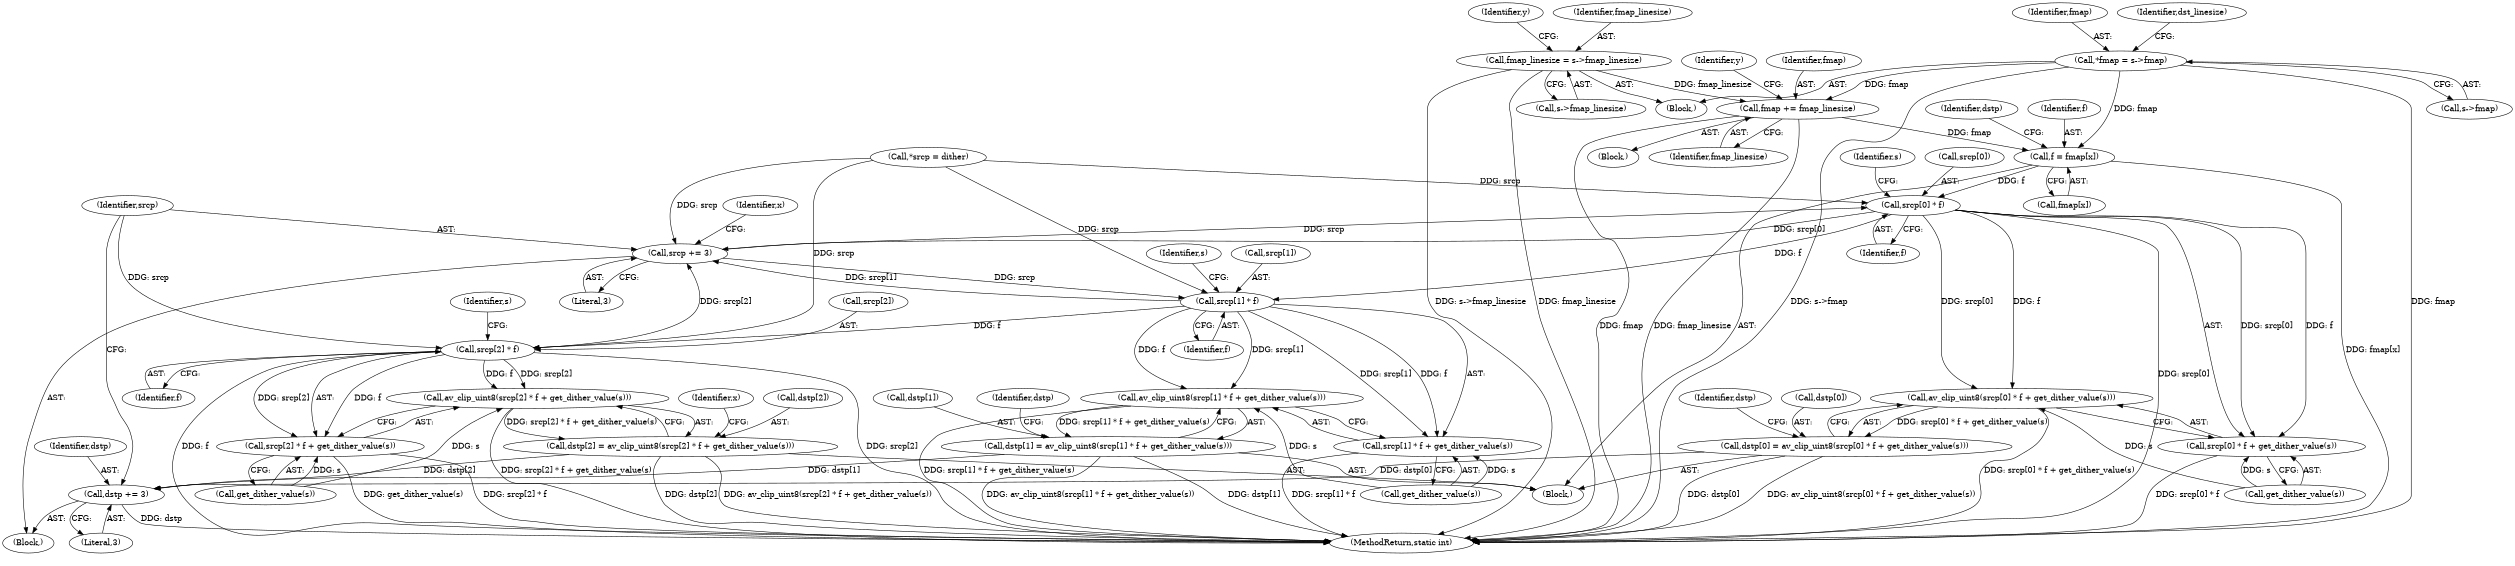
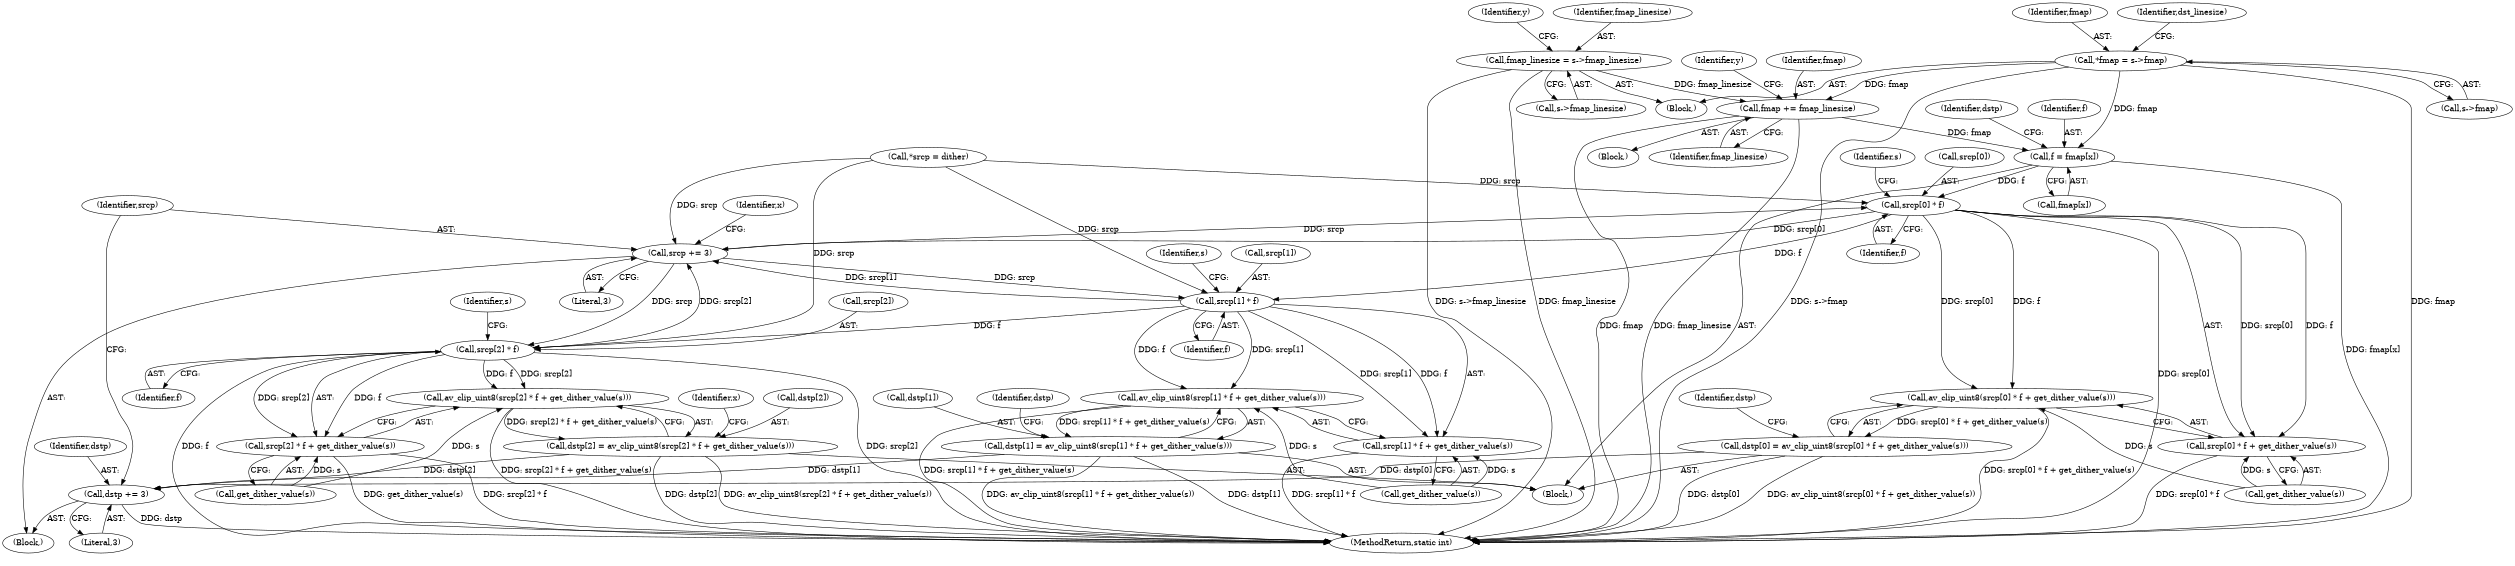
edge "(Identifier,srcp)" -> "(Call,srcp[2] * f)": now "(Call,srcp += 3)" -> "(Call,srcp[2] * f)"
node "(Call,dstp[0])": removed
